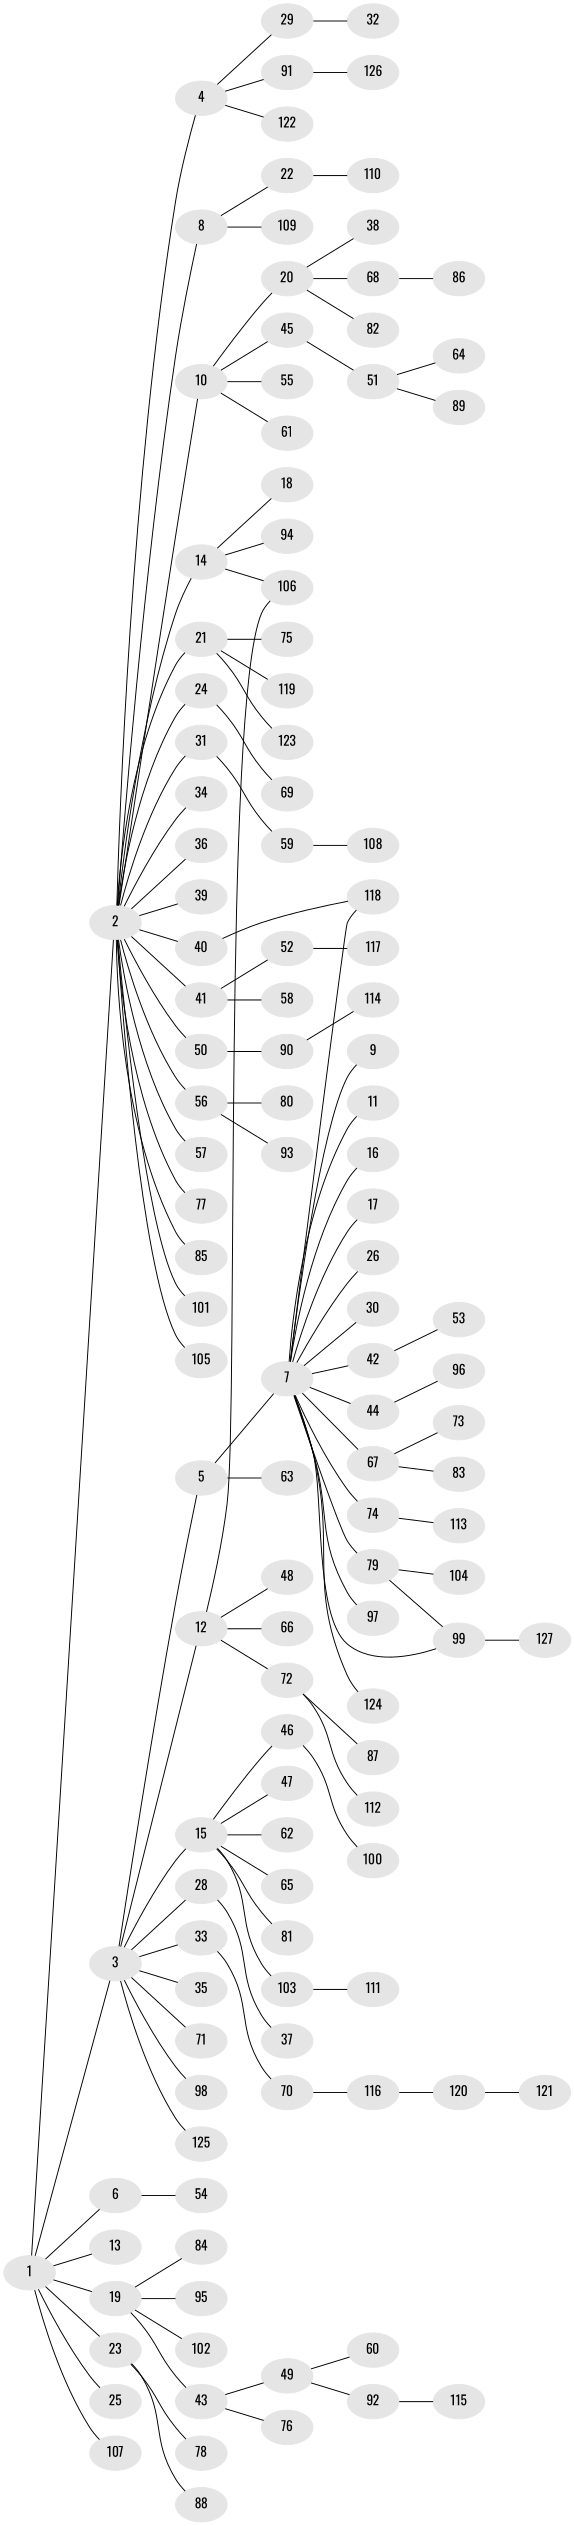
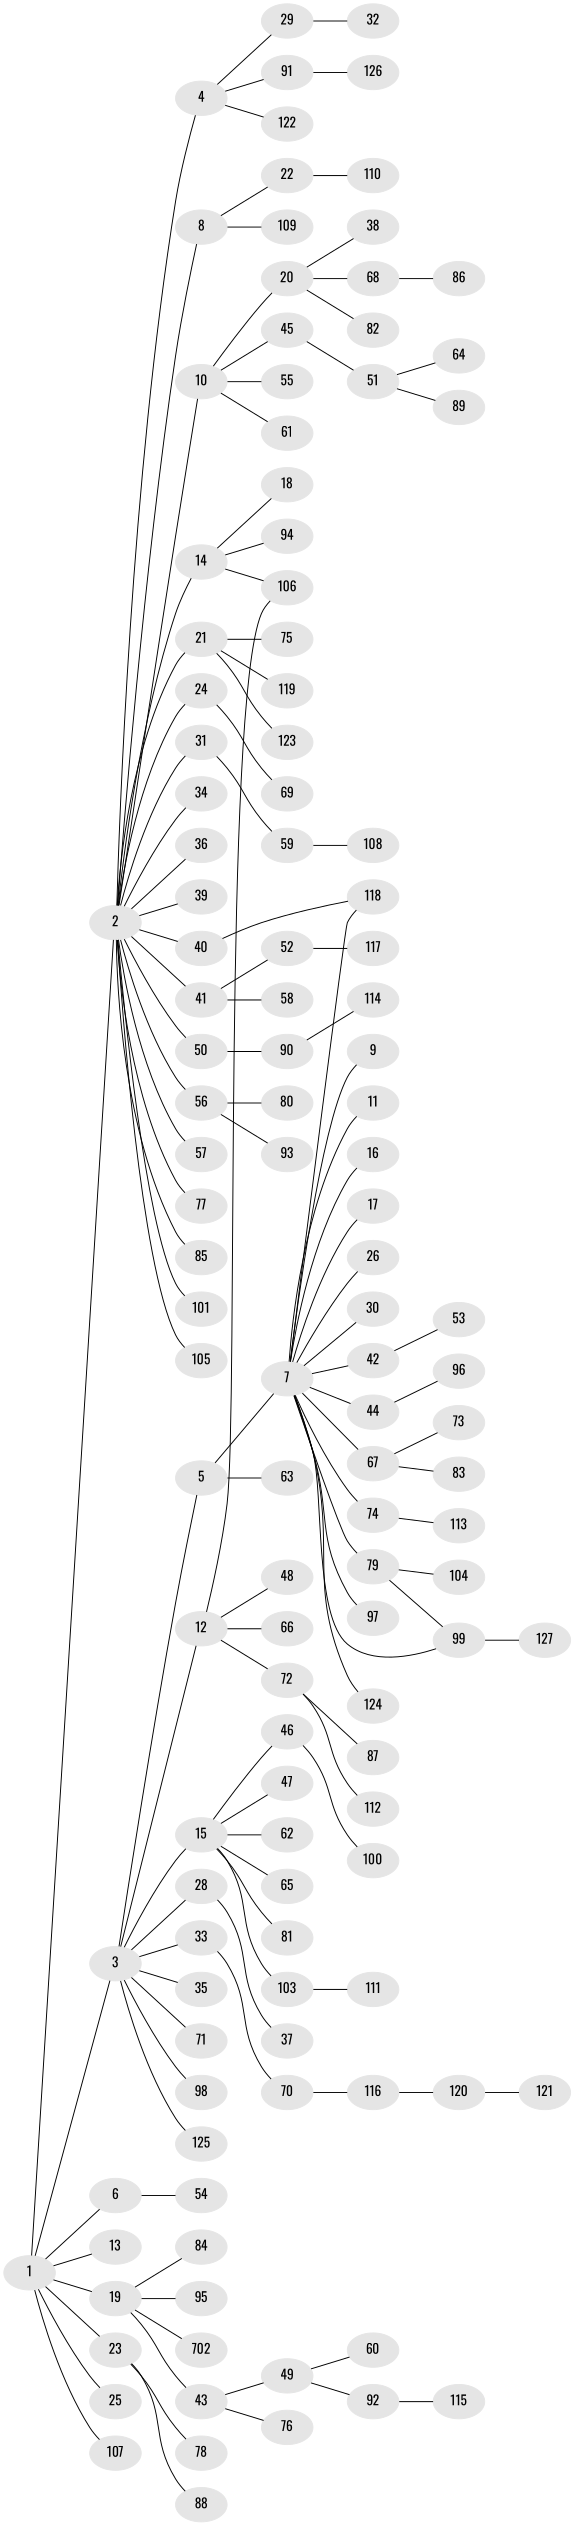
node "102": label "102" -> "702"
